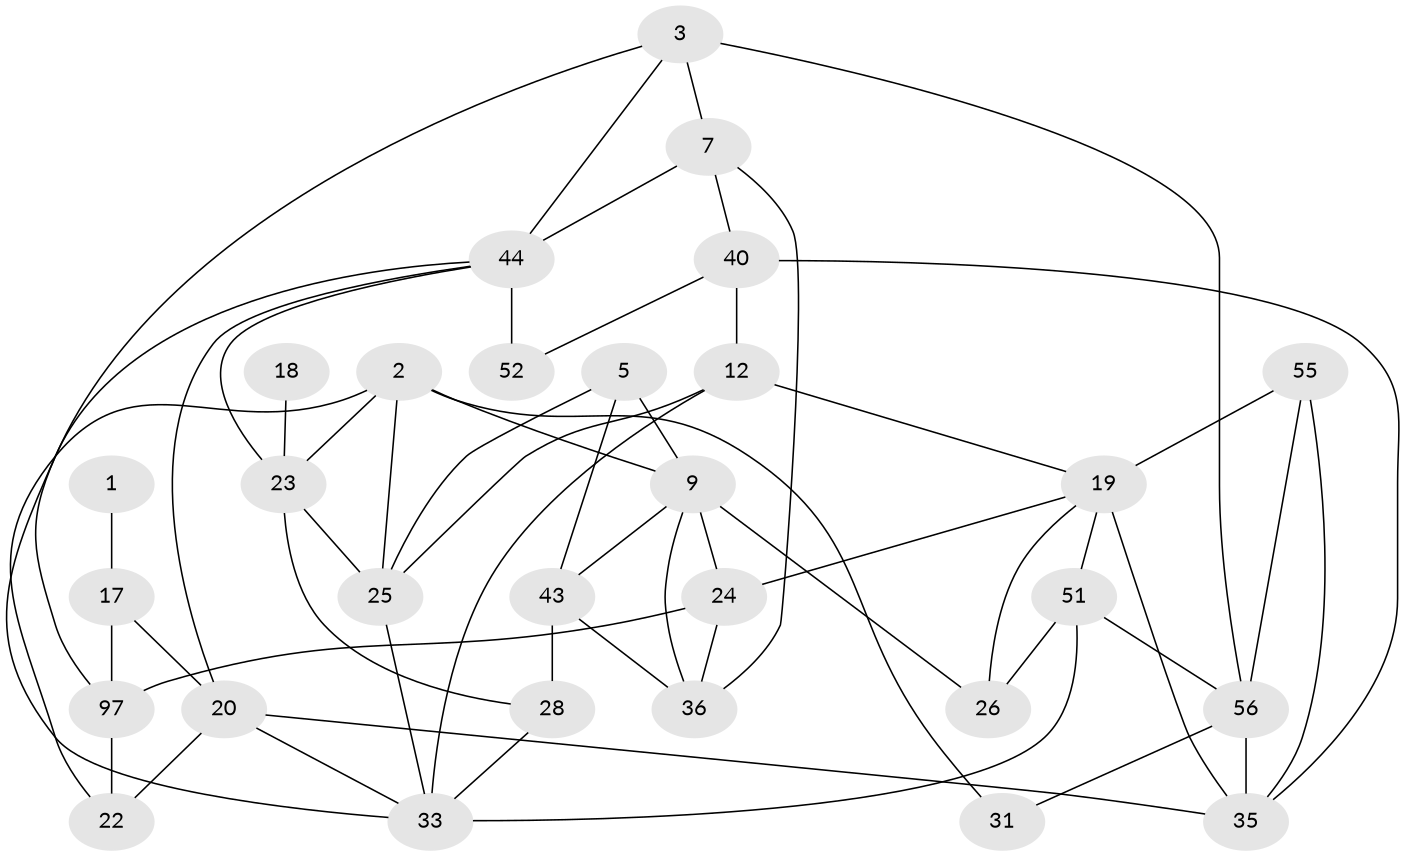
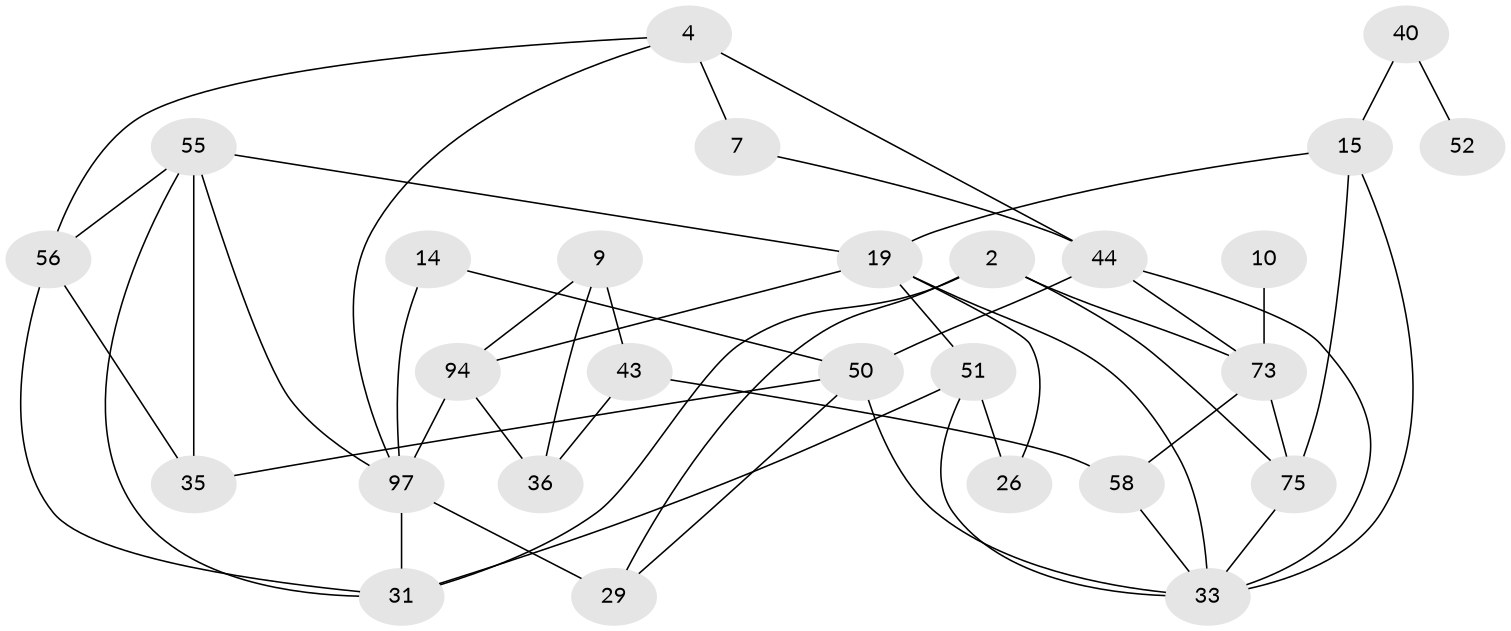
node "3": label "3" -> "4"
edge "7" -- "40": removed
edge "44" -- "52": removed
edge "40" -- "35": removed
edge "55" -- "97": added
node "18": label "18" -> "10"
node "5": removed
node "12": label "12" -> "15"
edge "7" -- "36": removed
edge "2" -- "9": removed
edge "55" -- "31": added
node "1": removed
node "23": label "23" -> "73"
edge "97" -- "31": added
node "17": label "17" -> "14"
node "25": label "25" -> "75"
node "24": label "24" -> "94"
edge "9" -- "26": removed
edge "51" -- "56": now "51" -- "31"
edge "19" -- "35": now "19" -- "33"
node "20": label "20" -> "50"
node "28": label "28" -> "58"
node "22": label "22" -> "29"
